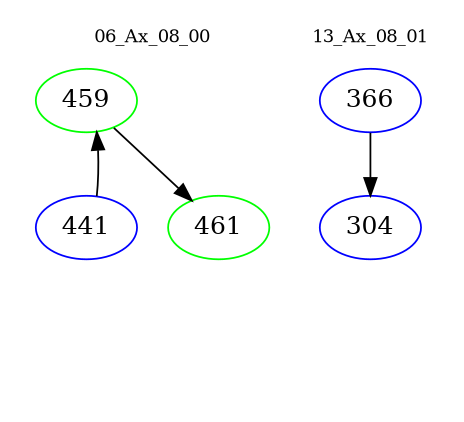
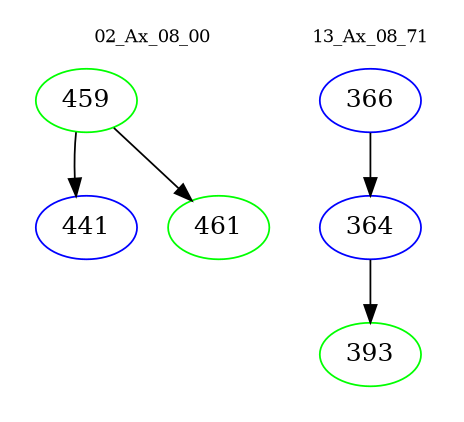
cluster "06_Ax_08_00": label "06_Ax_08_00" -> "02_Ax_08_00"
cluster "13_Ax_08_01": label "13_Ax_08_01" -> "13_Ax_08_71"
edge "441" -> "459": reversed
node "304": label "304" -> "364"
node "393": added
